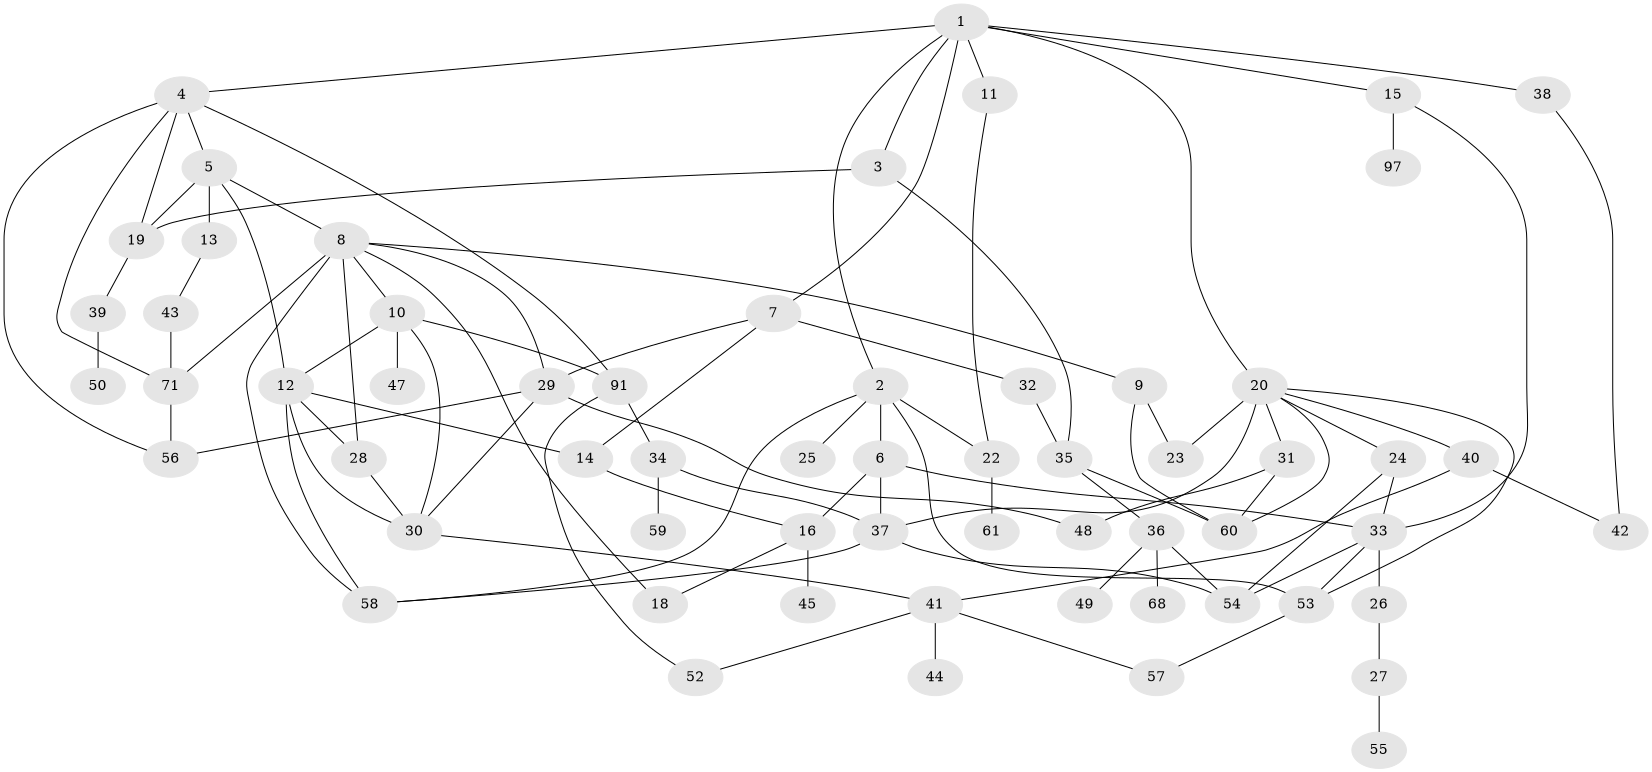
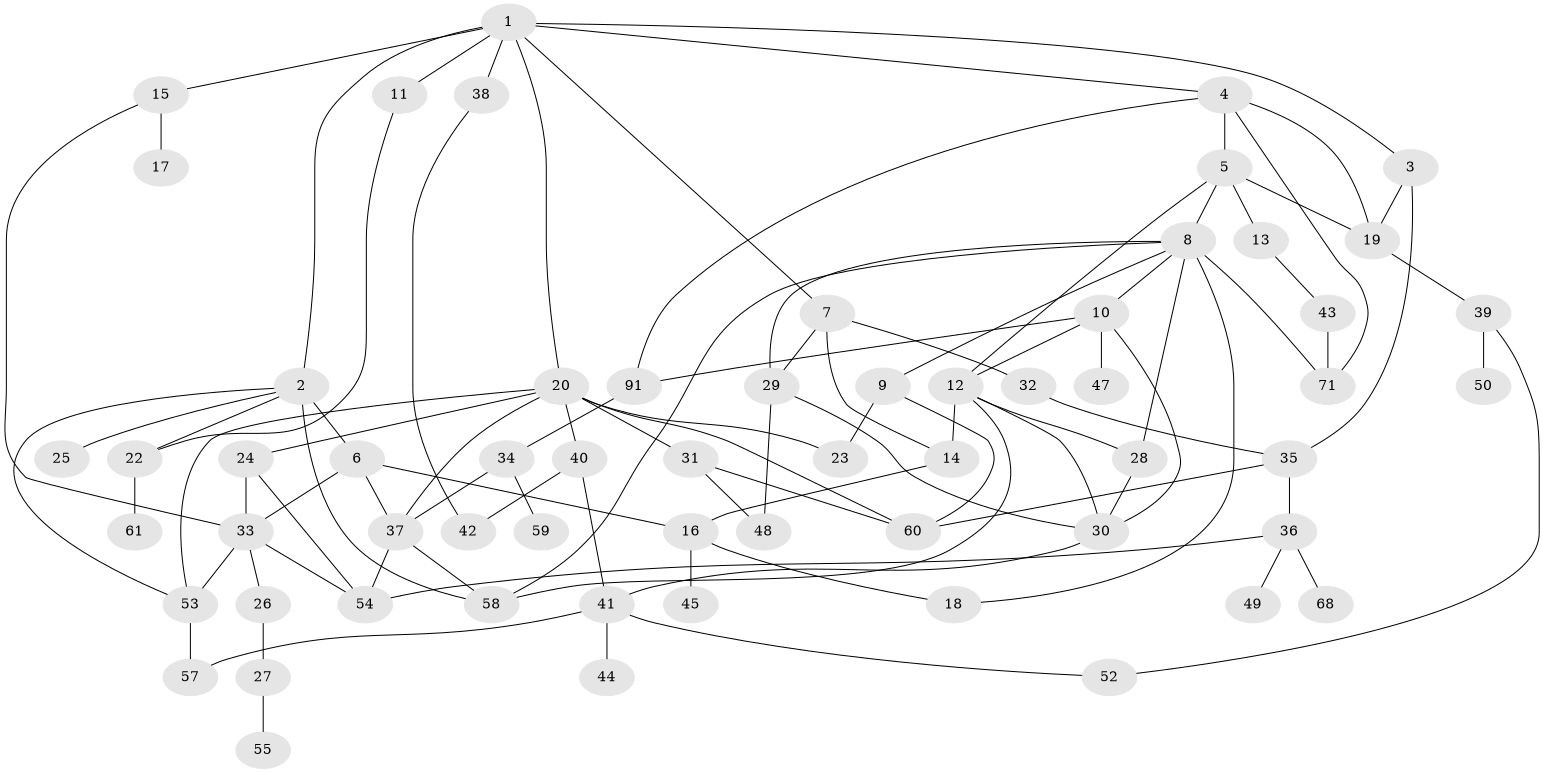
node "97": label "97" -> "17"
node "56": removed
edge "91" -- "52": now "39" -- "52"
